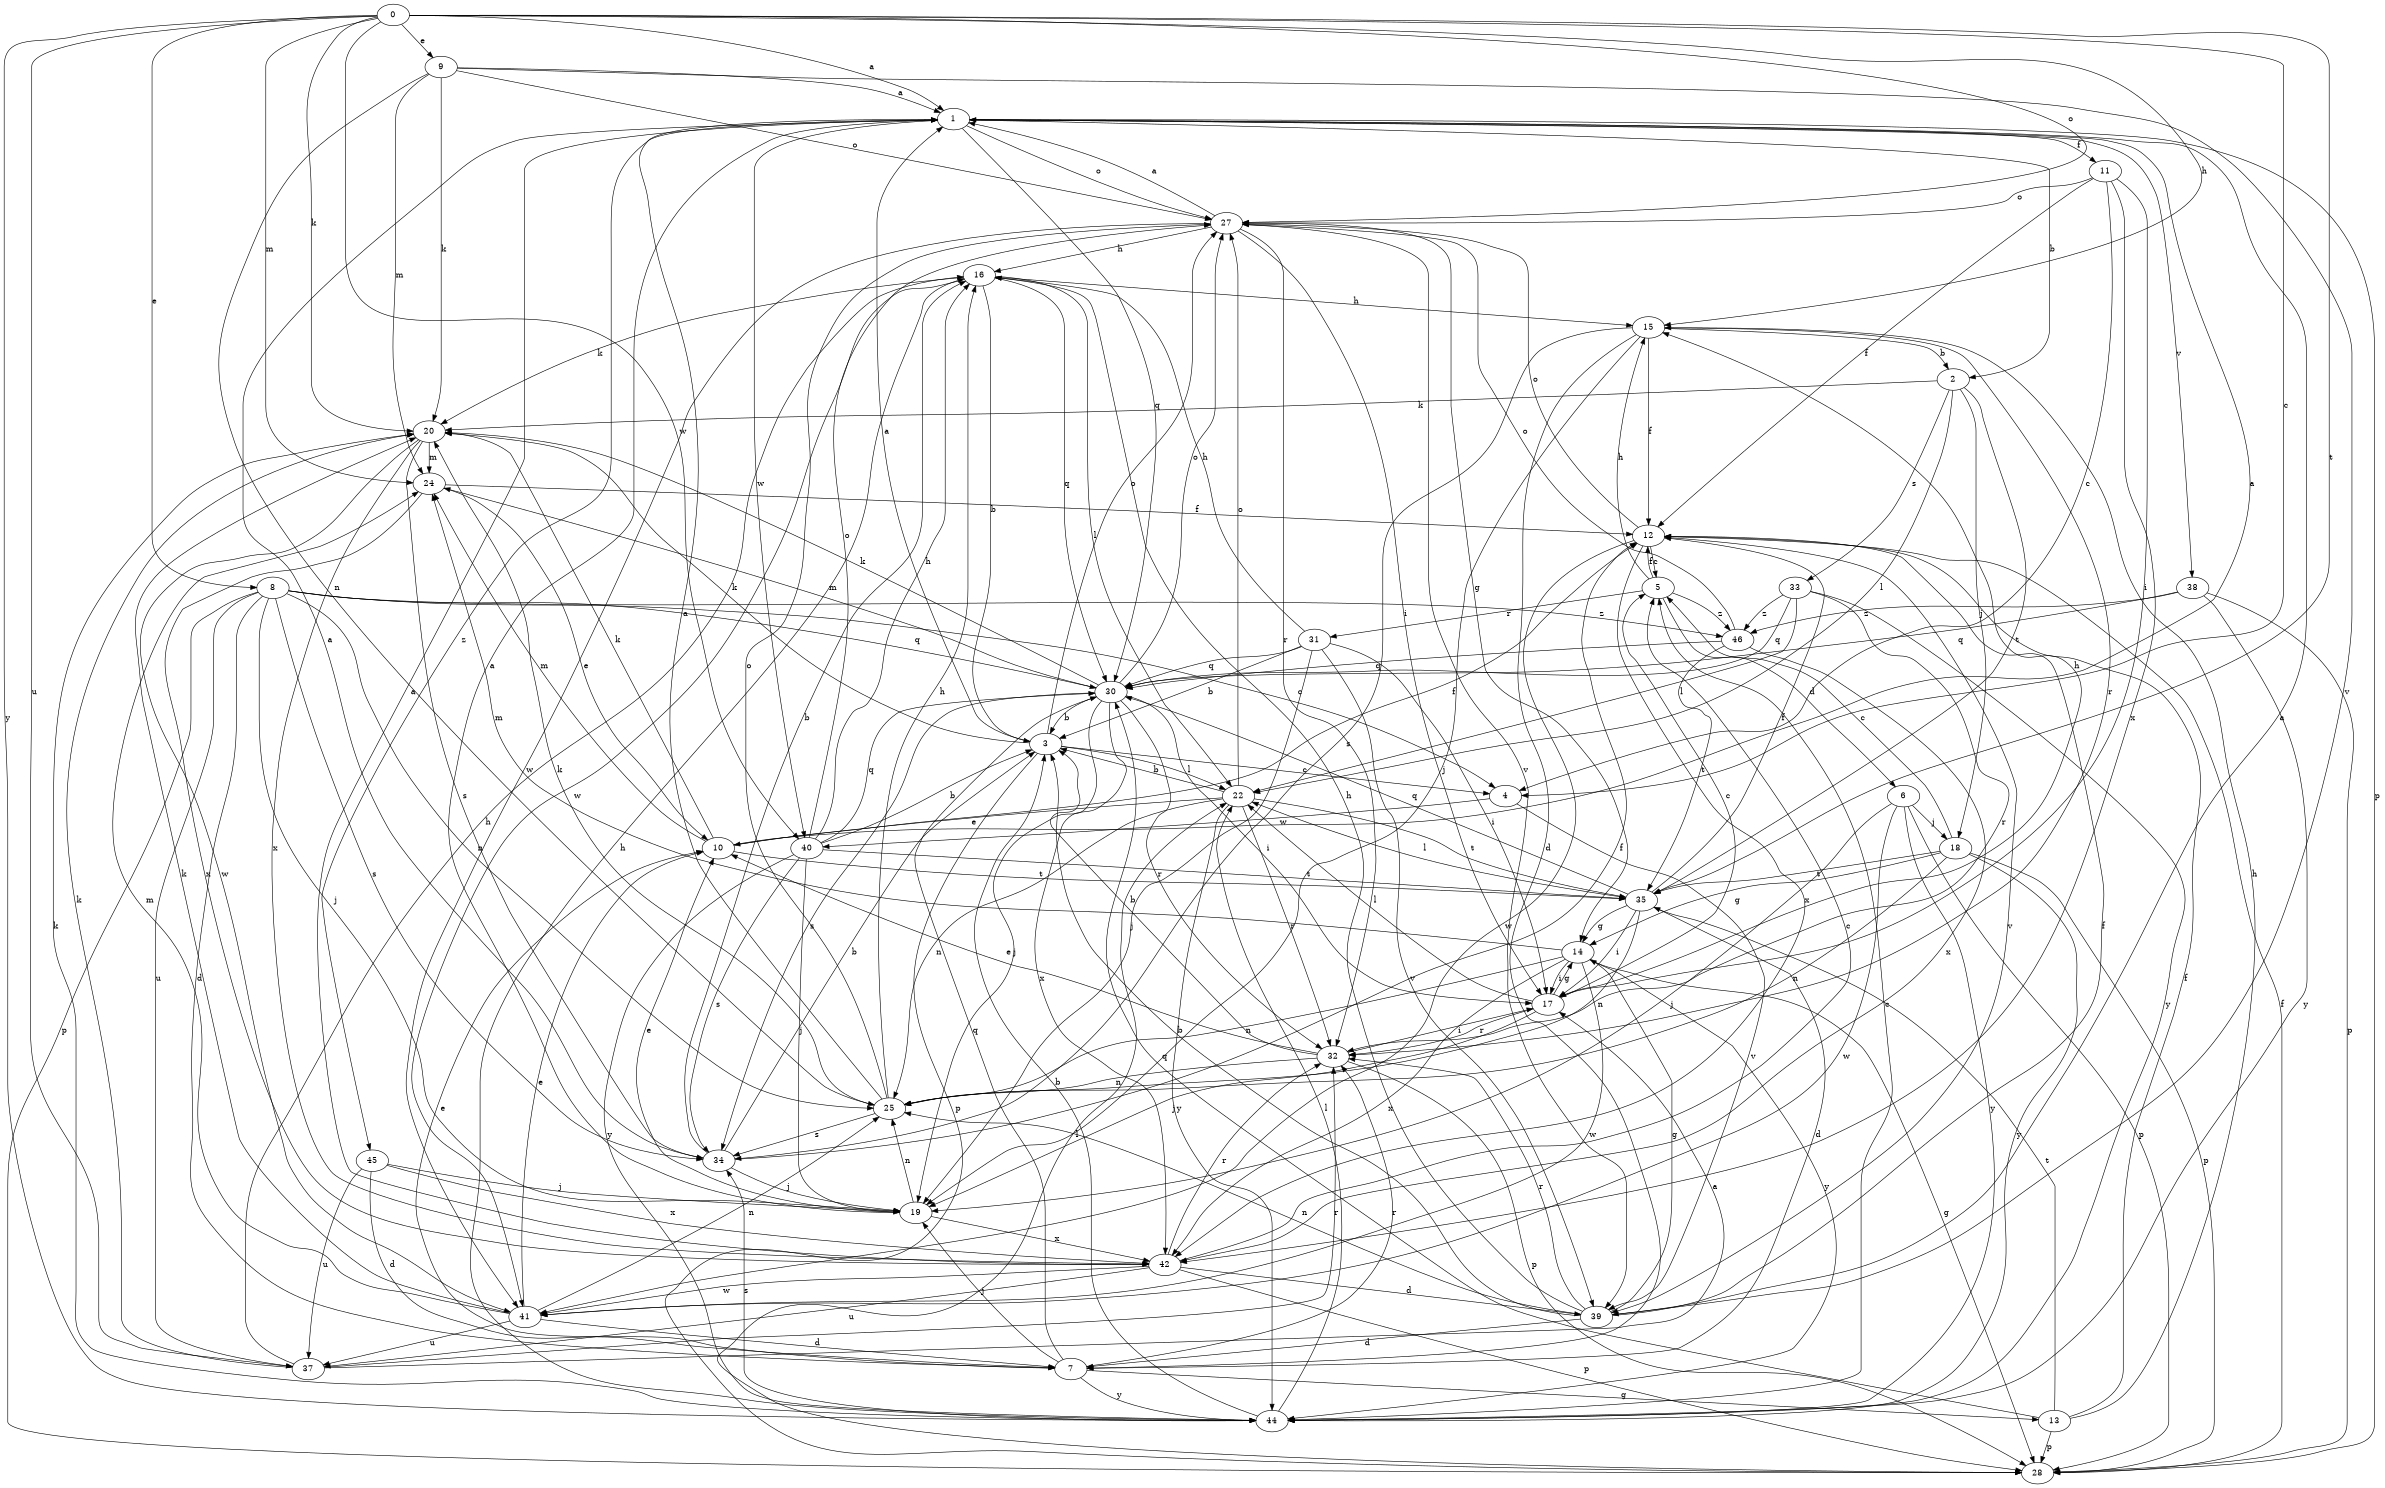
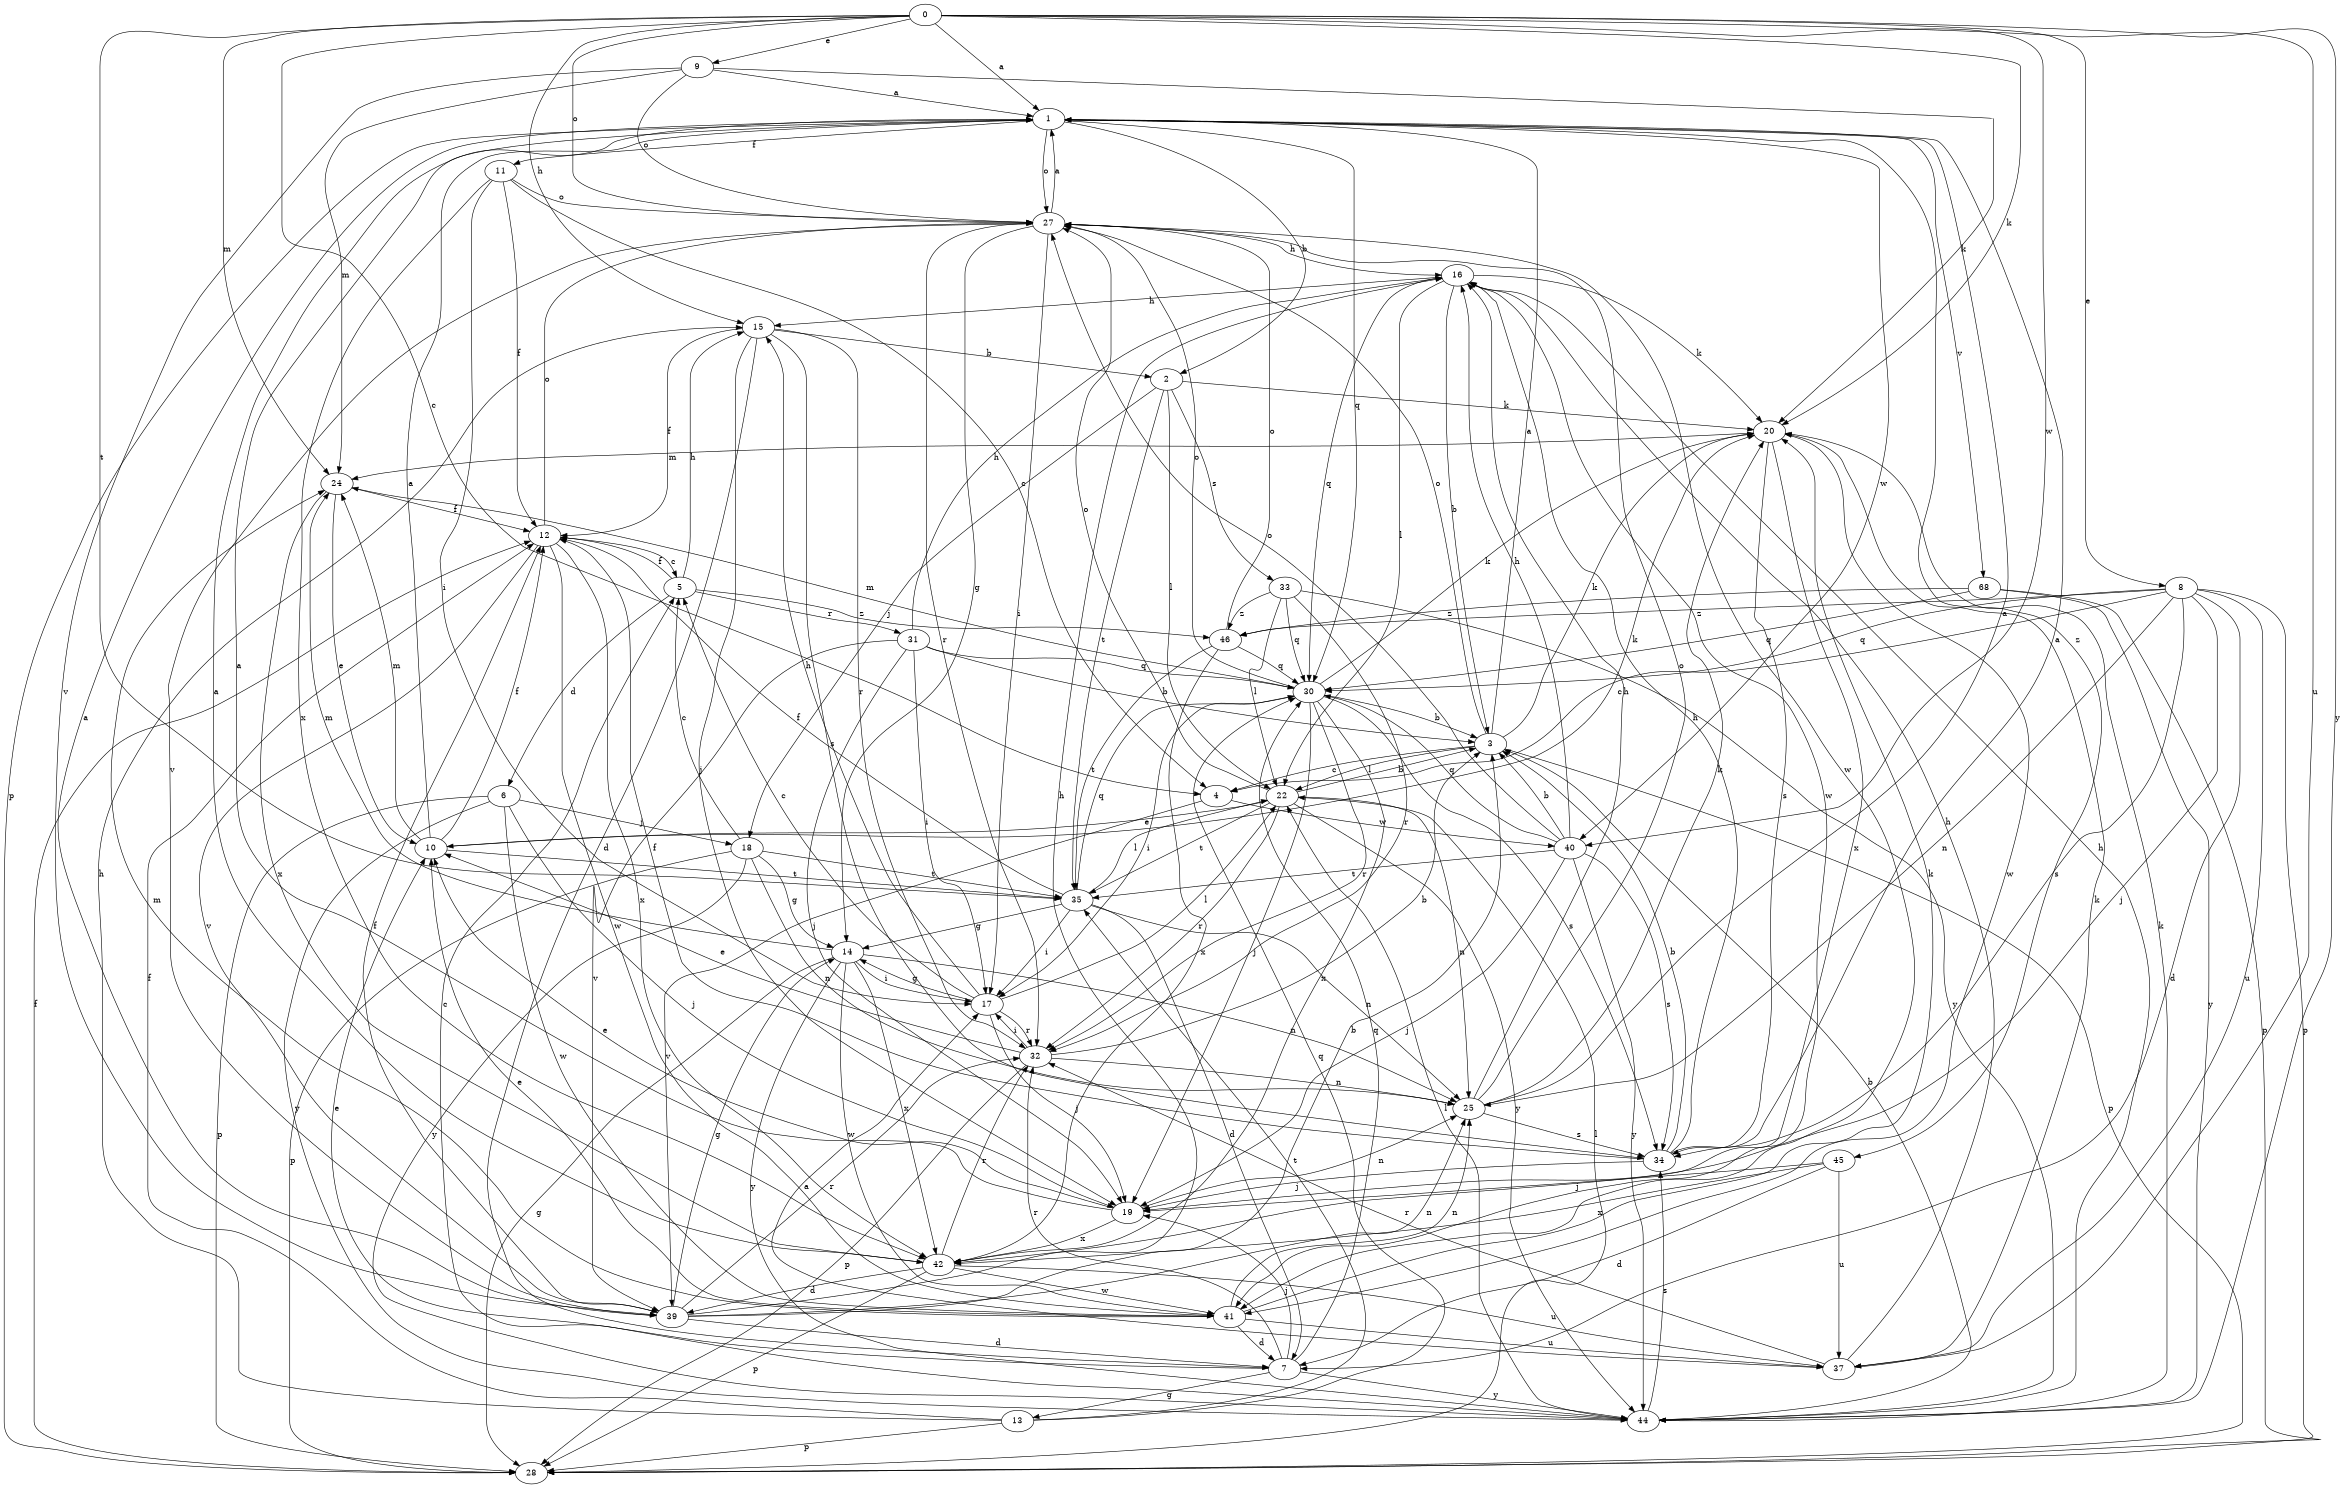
node "38": label "38" -> "68"
edge "9" -> "25": removed, label "n"
edge "34" -> "16": label "b" -> "h"
edge "42" -> "5": removed, label "c"
